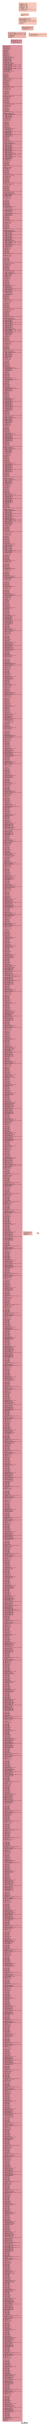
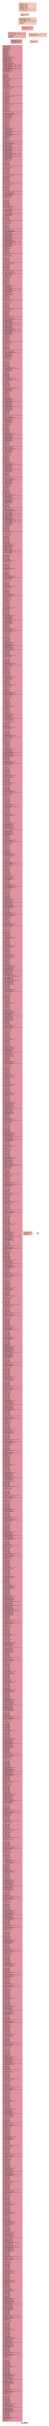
node "4081:": added
